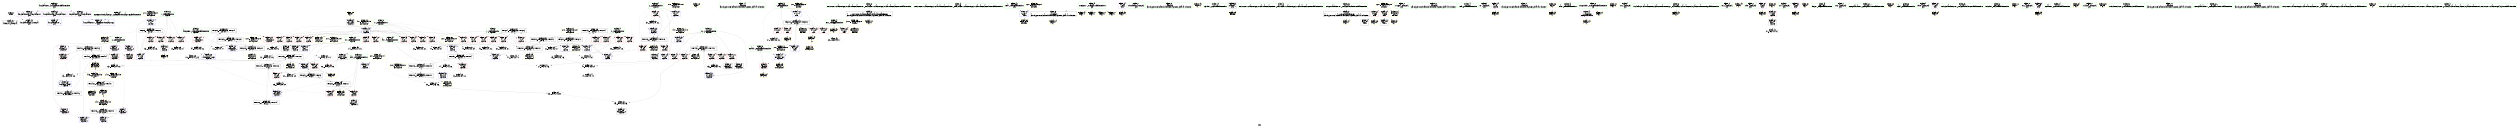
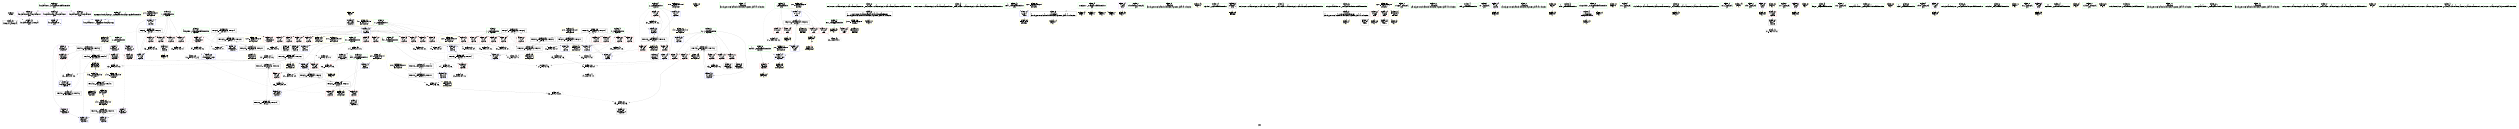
node "NodeID: 67": text "_Z5location" -> "_Z5solvei"
